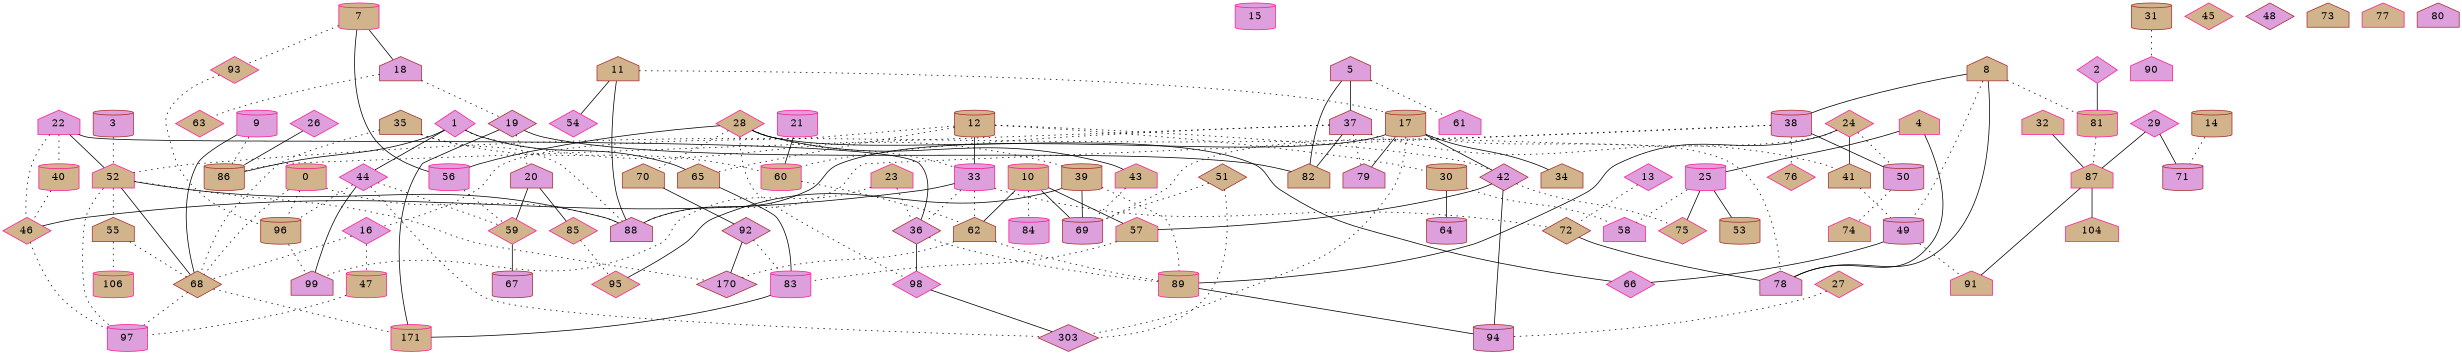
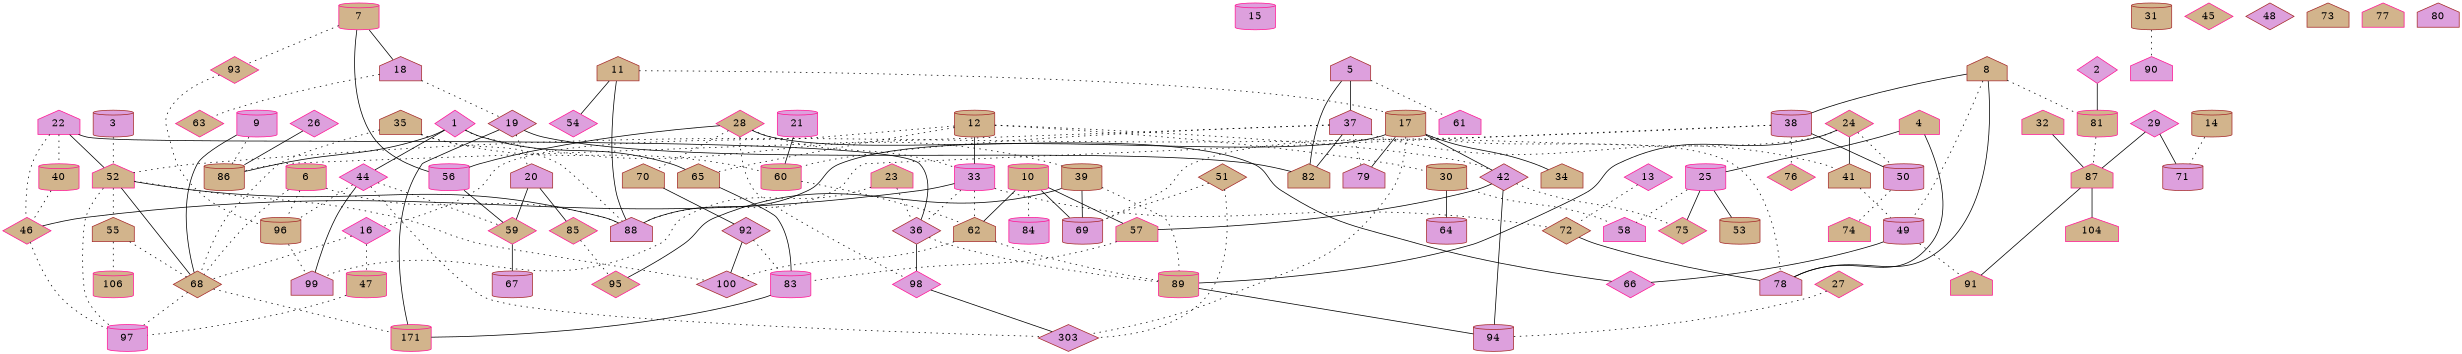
node "0": label "0" -> "6"
node "43": removed
edge "56" -- "59": style dotted -> solid
node "170": label "170" -> "100"
